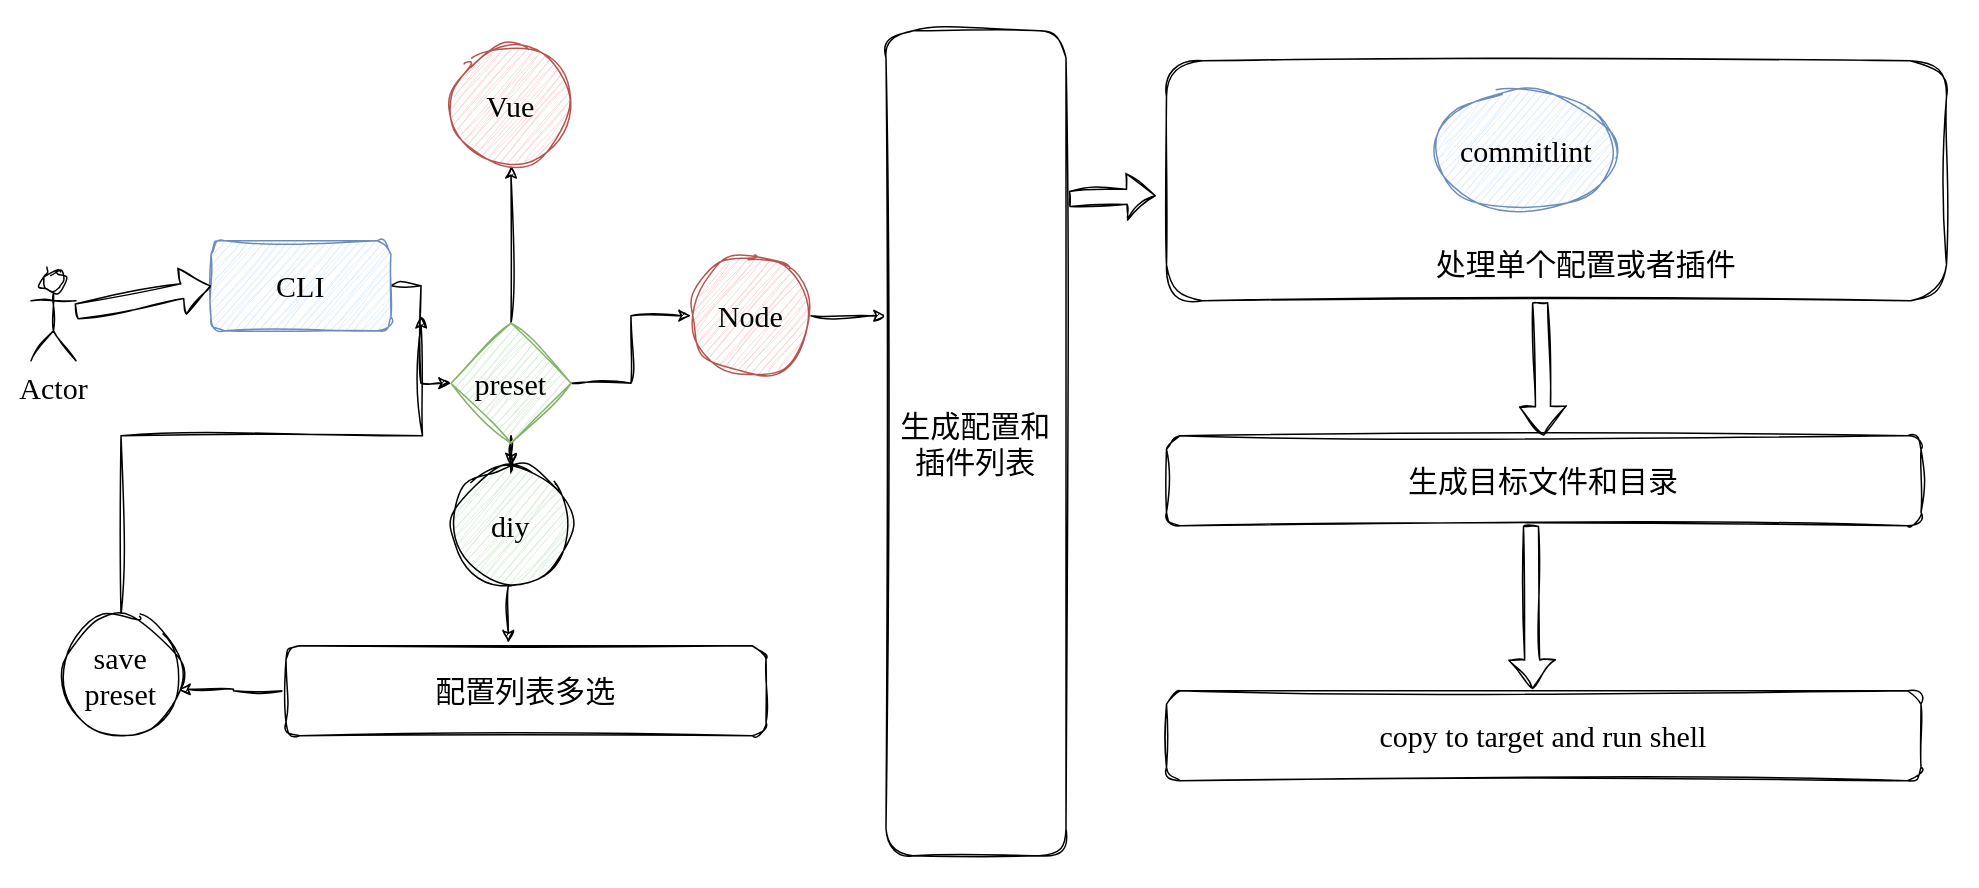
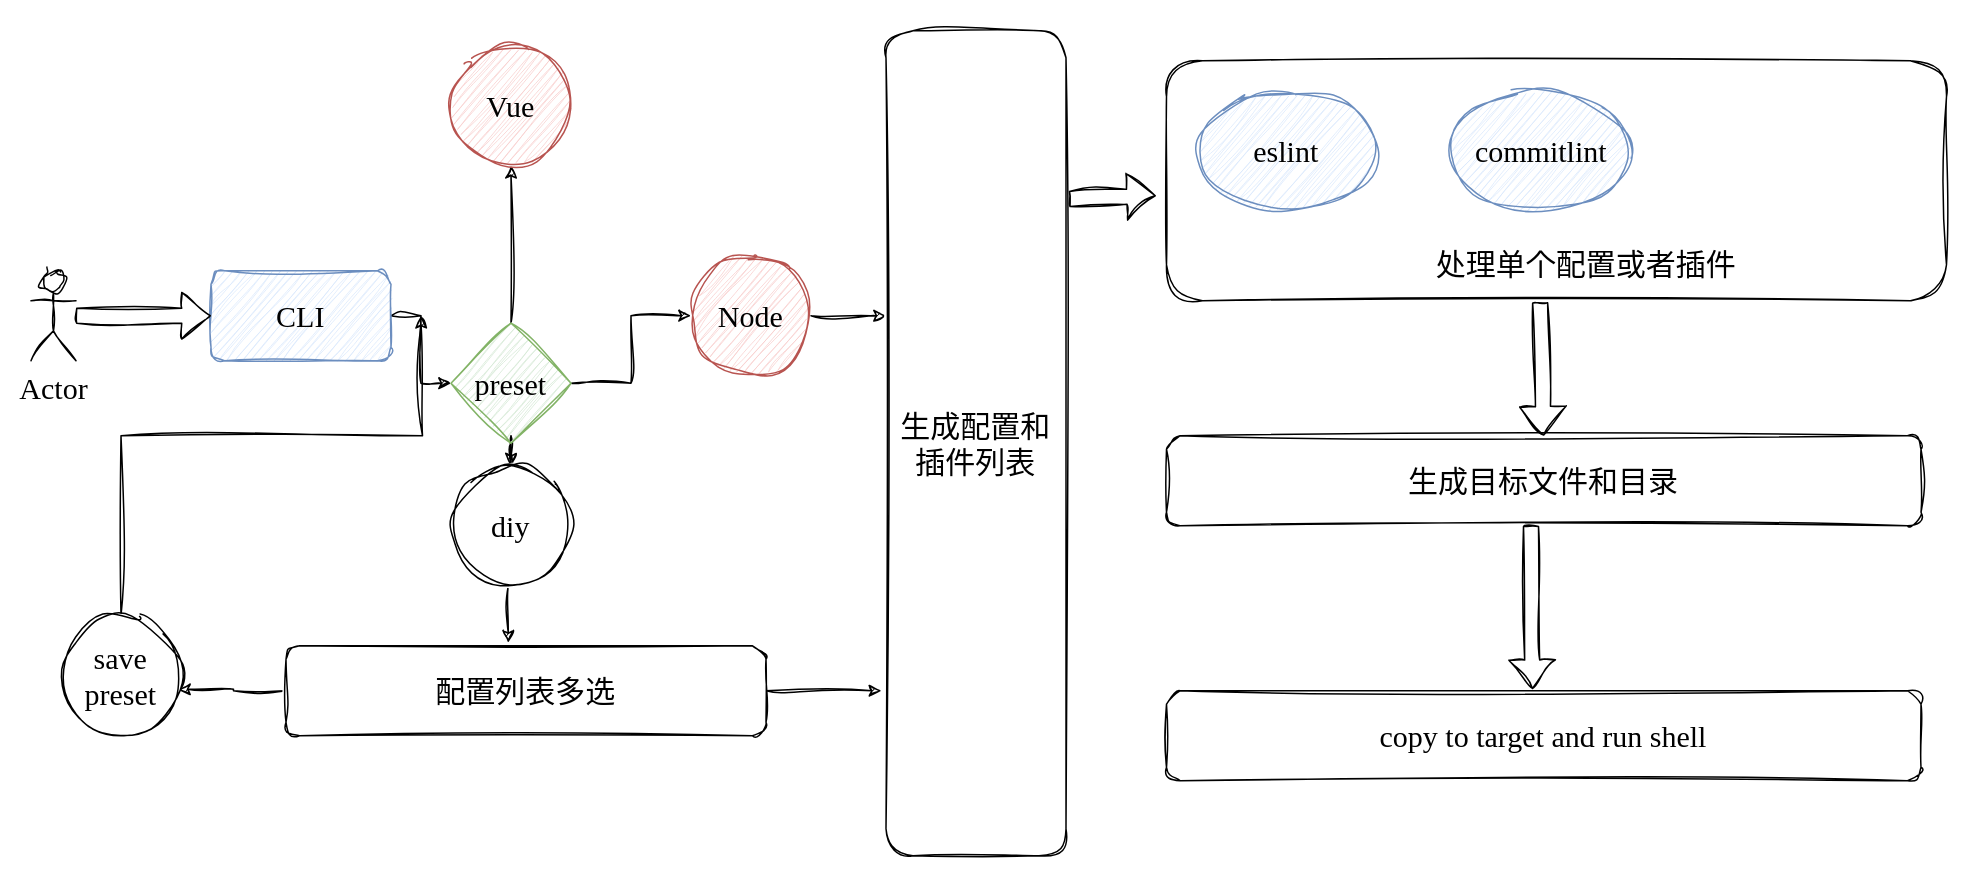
node "eslint": added
node "commitlint": moved (1526, 151) -> (1541, 151)
node "CLI": moved (301, 286) -> (301, 316)
node "diy": fillcolor #d5e8d4 -> #ffffff
edge "配置列表多选" -> "生成配置和插件列表": added
